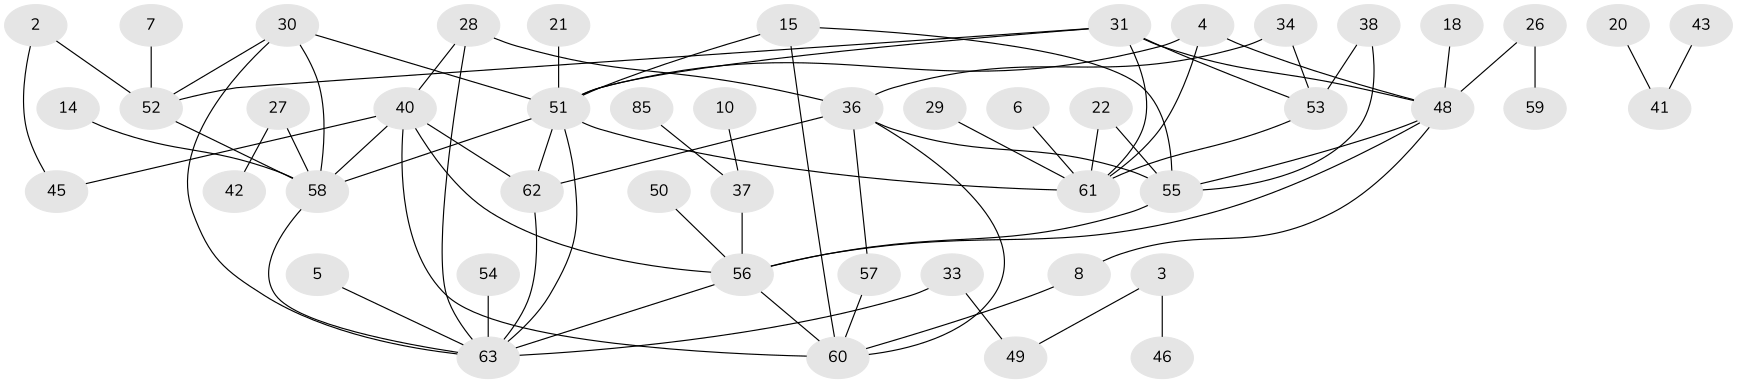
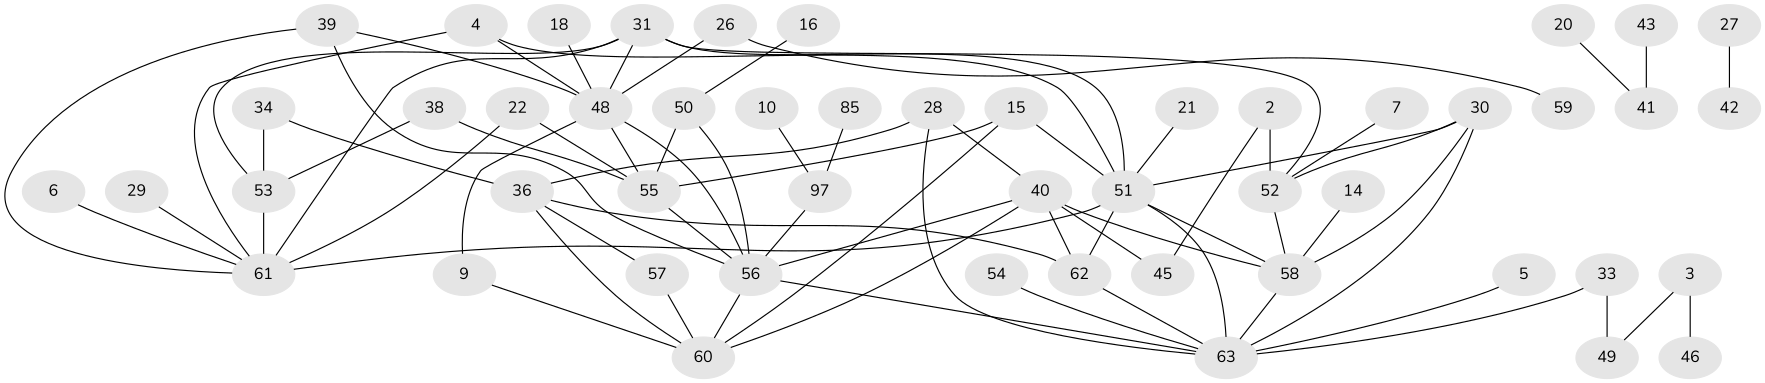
node "39": added
node "16": added
edge "36" -- "55": now "50" -- "55"
edge "27" -- "58": removed
node "37": label "37" -> "97"
node "8": label "8" -> "9"
